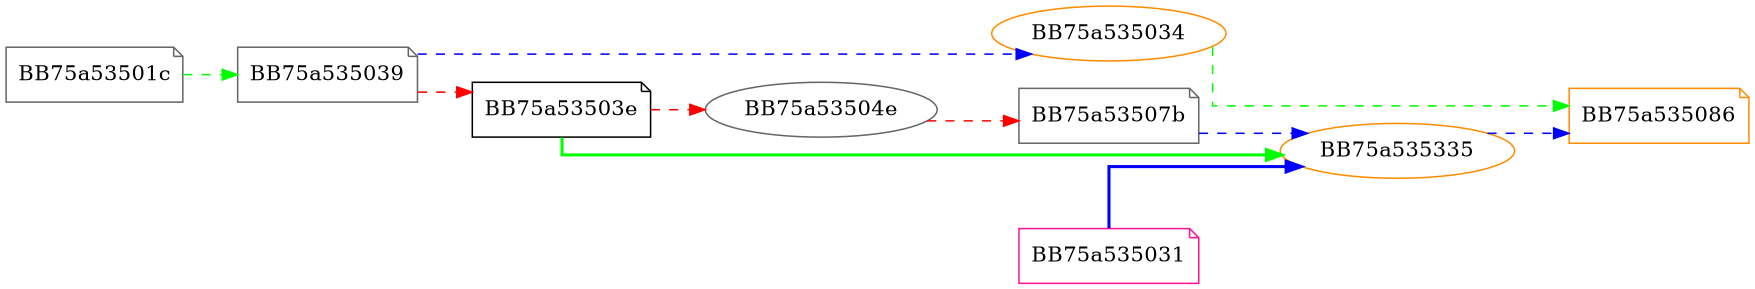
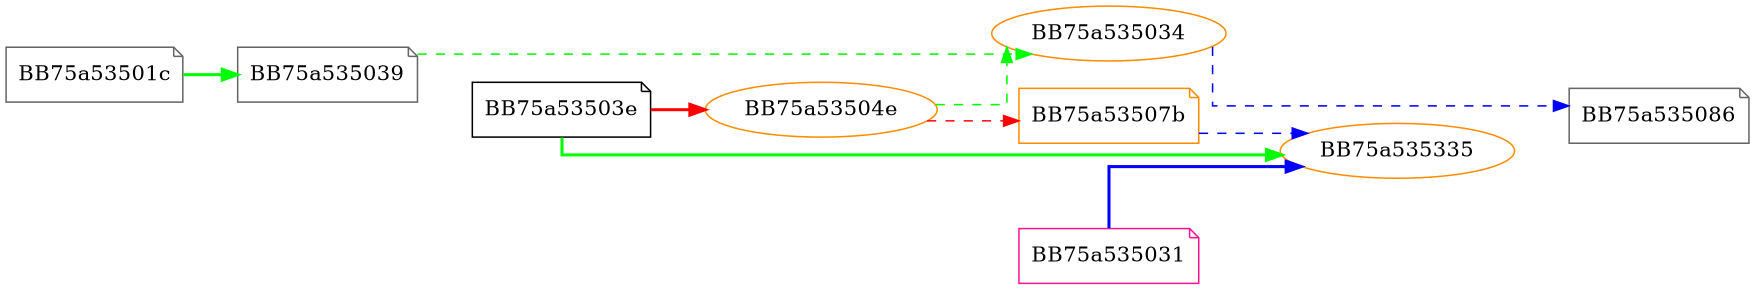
edge "BB75a535039" -> "BB75a535034": color blue -> green
edge "BB75a53501c" -> "BB75a535039": style dashed -> bold
edge "BB75a535039" -> "BB75a53503e": removed
edge "BB75a53504e" -> "BB75a535034": added
edge "BB75a535034" -> "BB75a535086": color green -> blue
edge "BB75a53503e" -> "BB75a53504e": style dashed -> bold
node "BB75a53504e": color gray40 -> darkorange
node "BB75a53507b": color gray40 -> darkorange
node "BB75a535086": color darkorange -> gray40
edge "BB75a535335" -> "BB75a535086": removed
